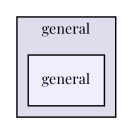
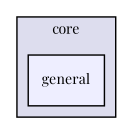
cluster "general": label "general" -> "core"
